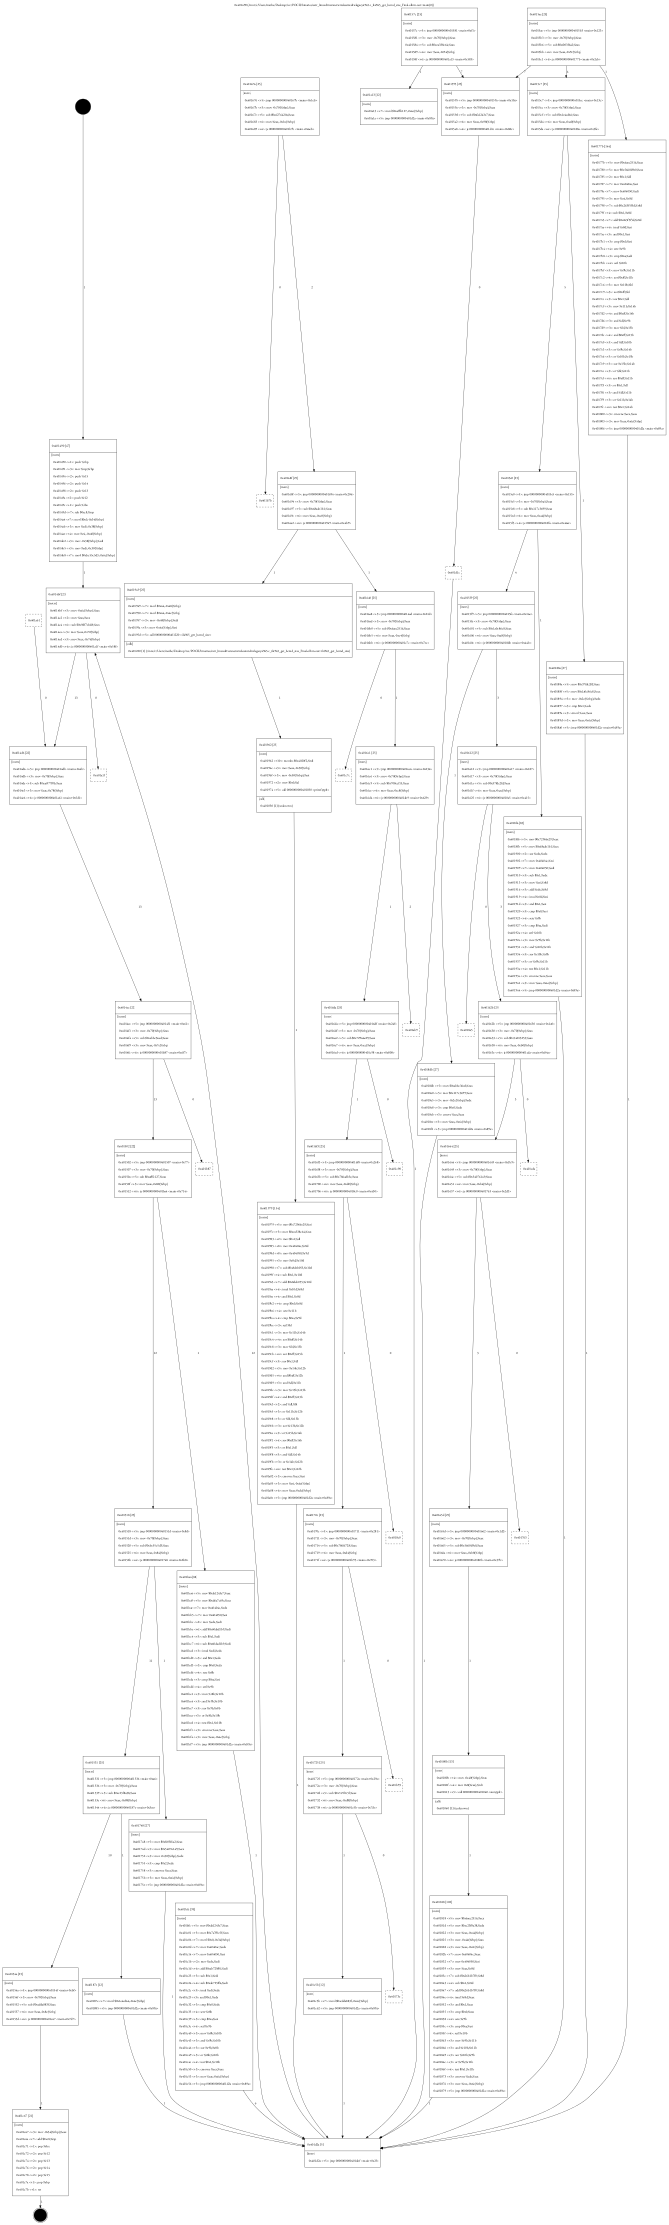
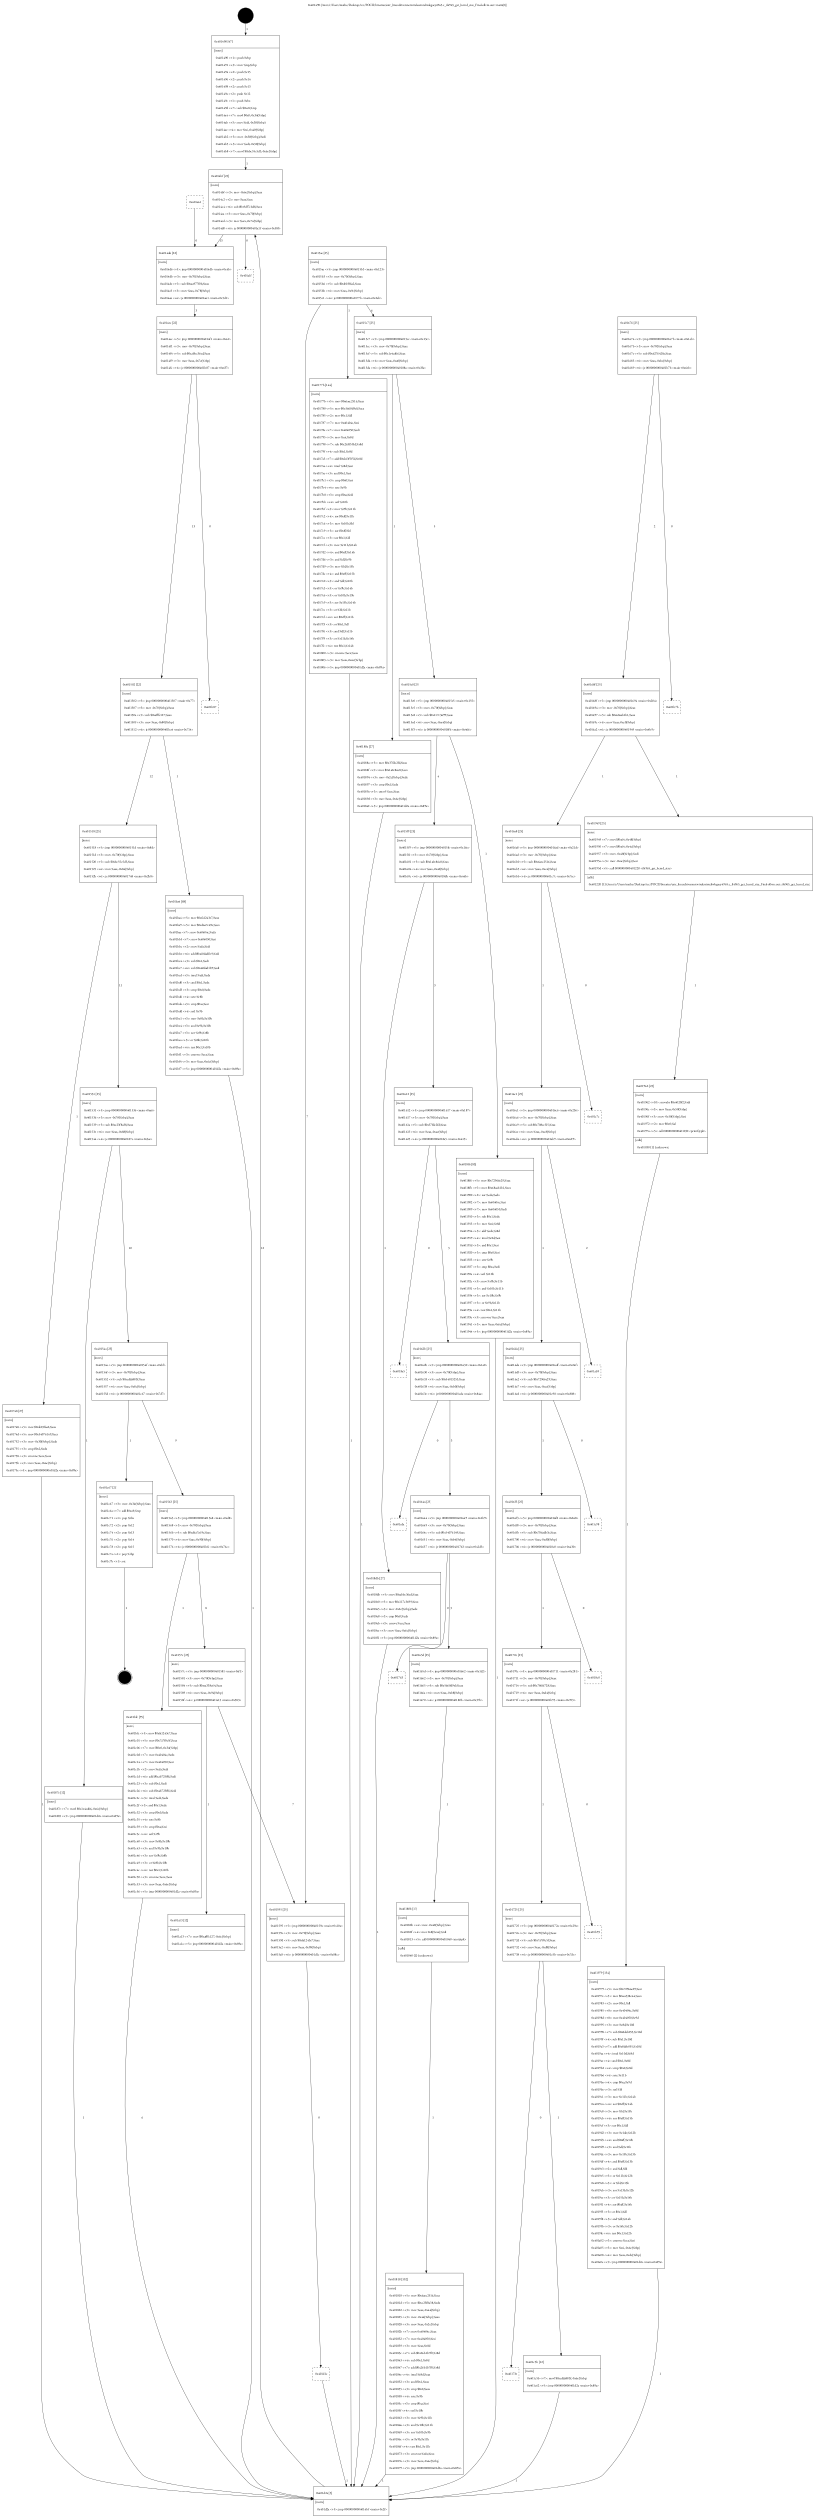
edge "0x4014d6 [22]" -> "0x4014ec [22]": label " 13" -> " 3"
node "0x401563 [25]": added
